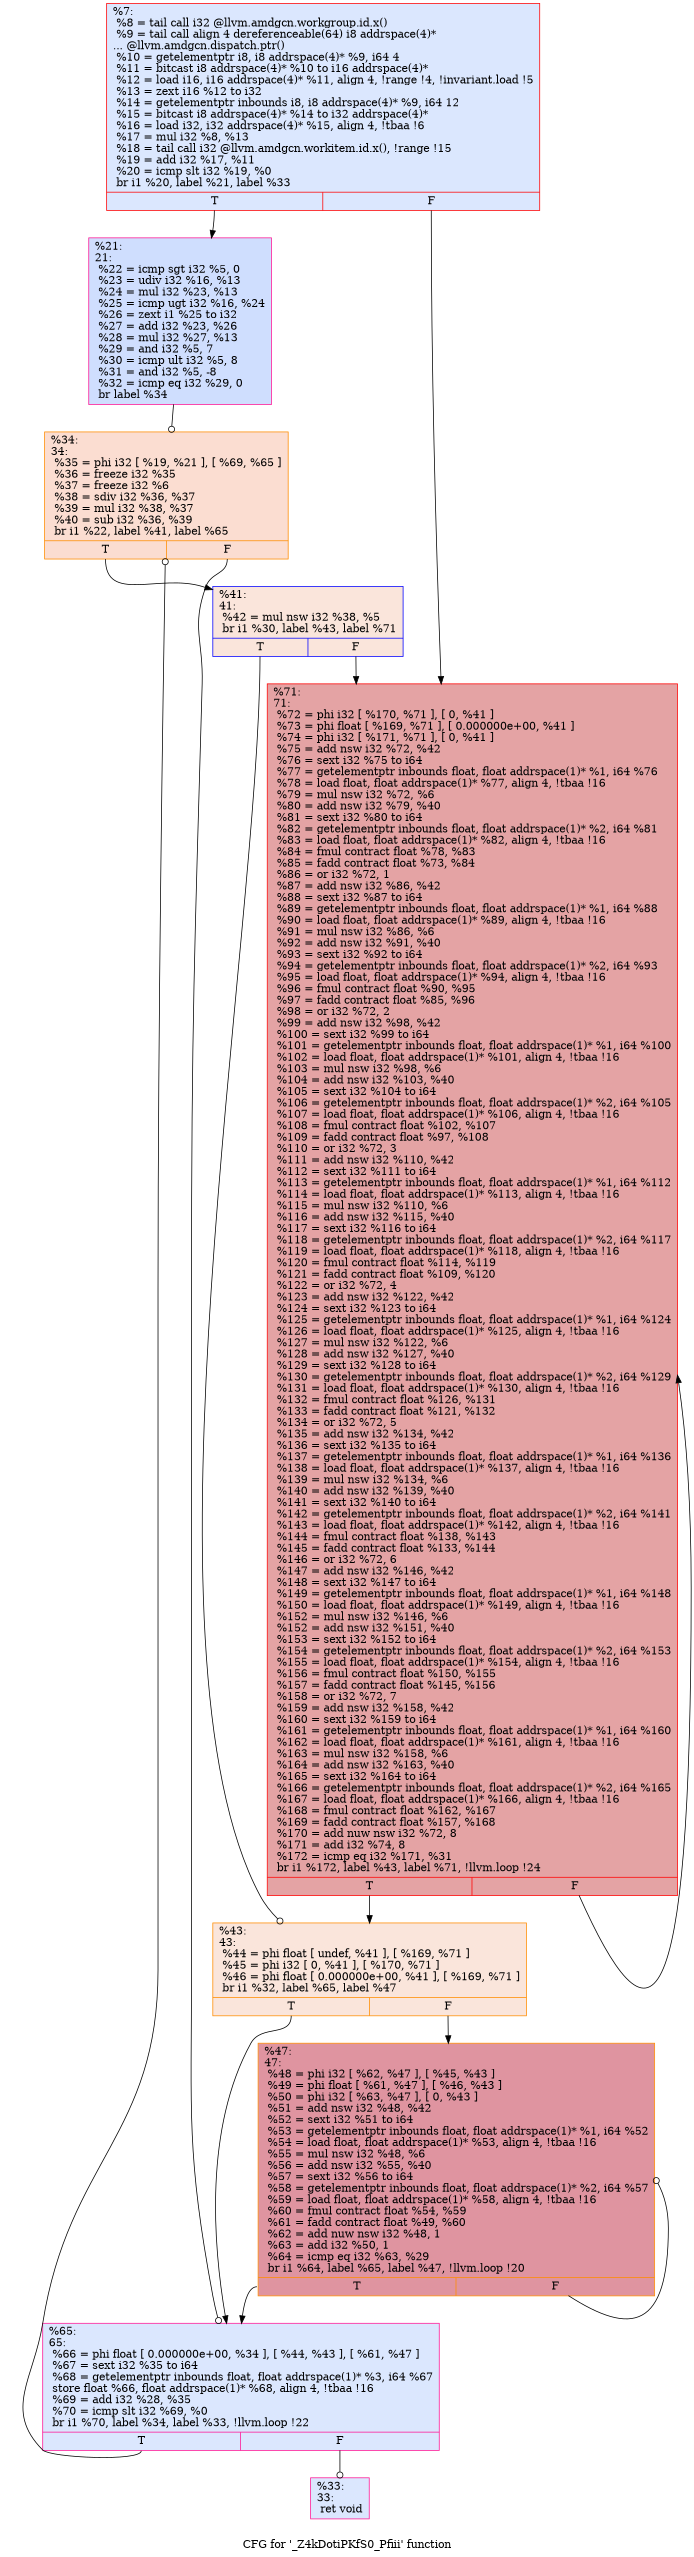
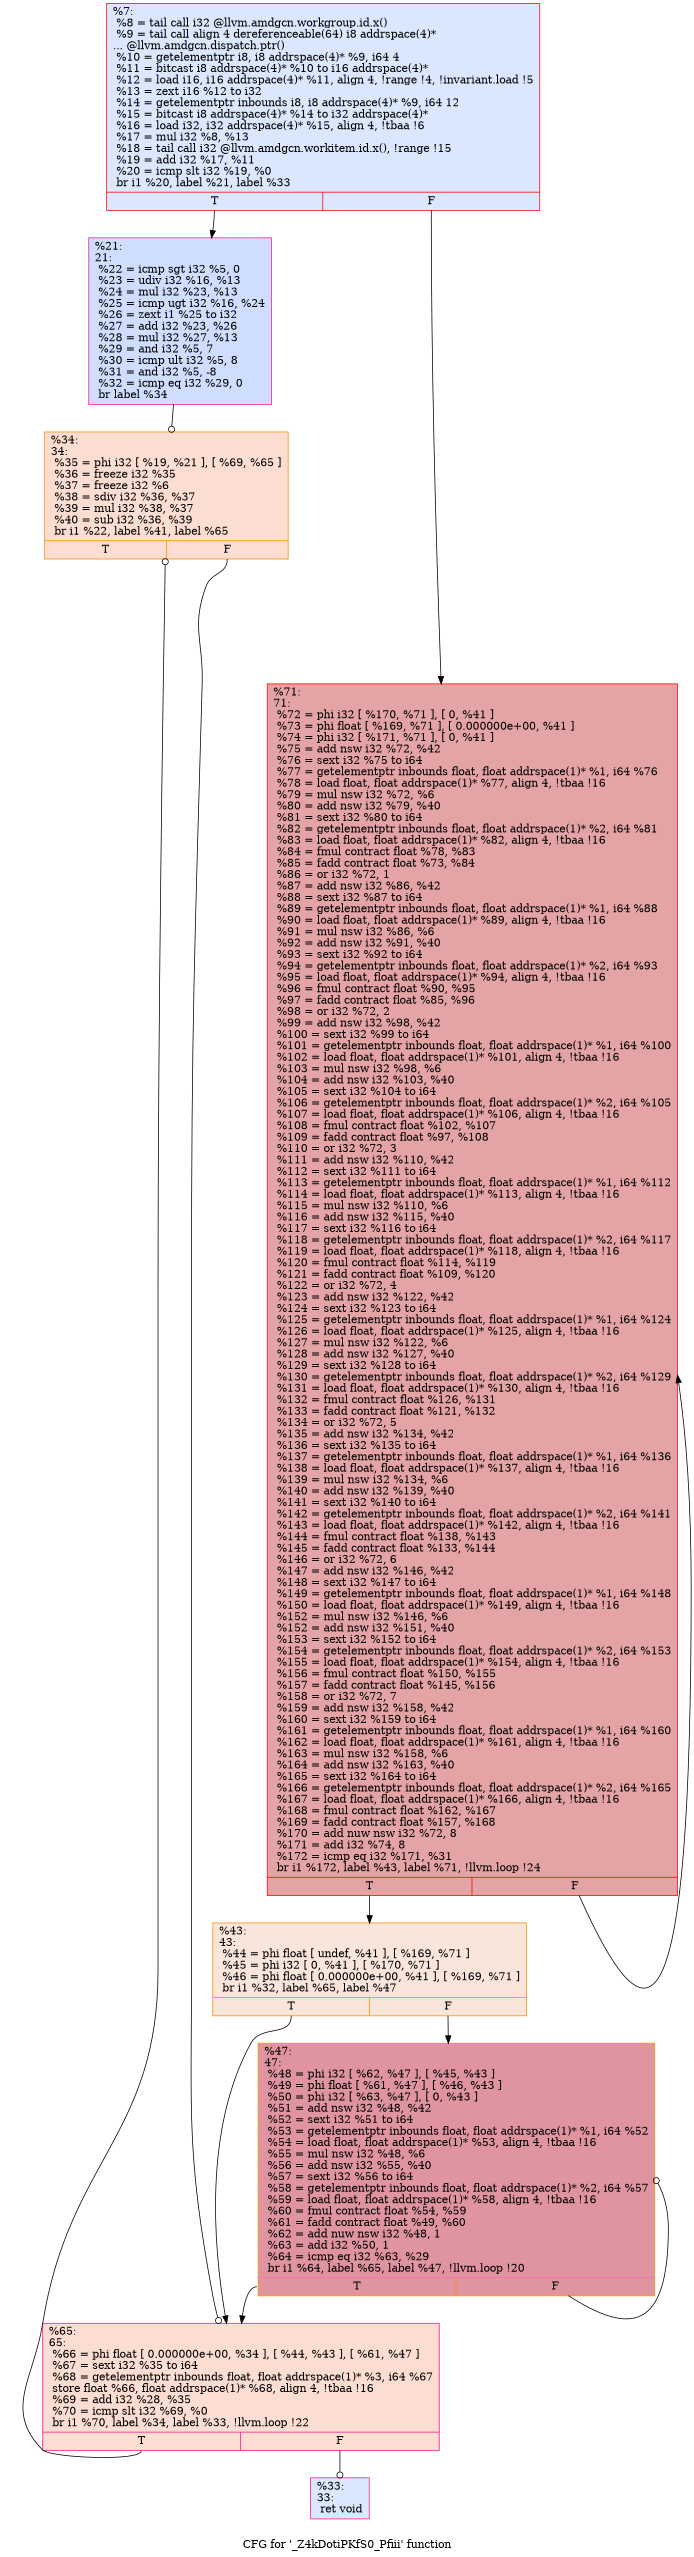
node "%41:": removed
node "%65:": fillcolor #aec9fc70 -> #f7b39670
